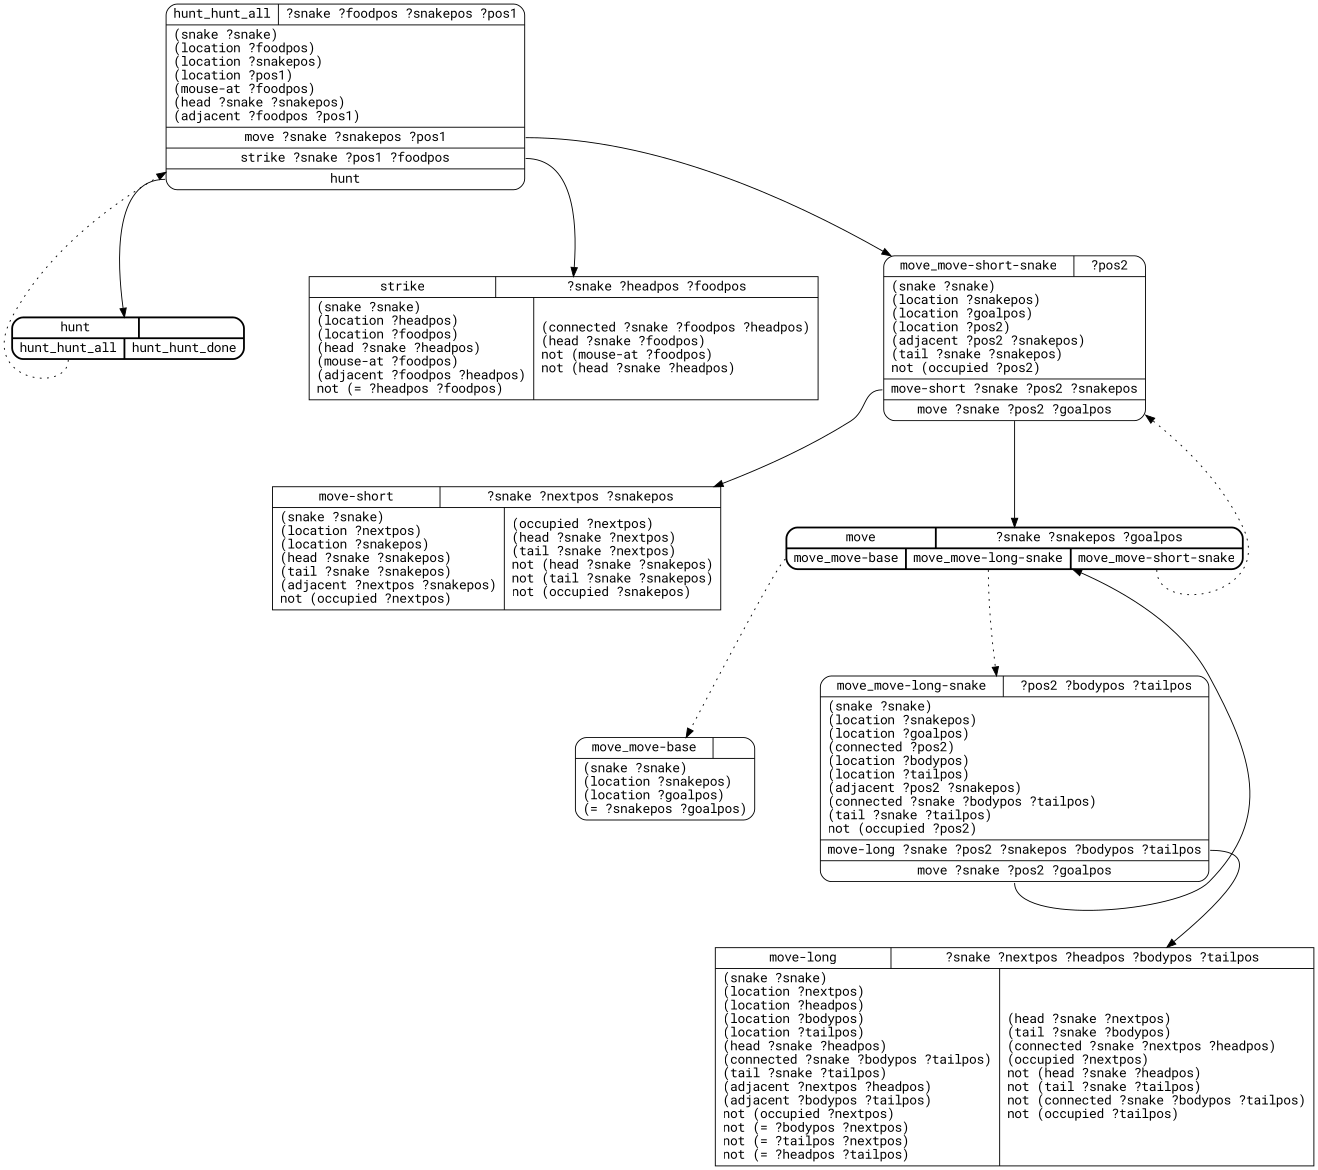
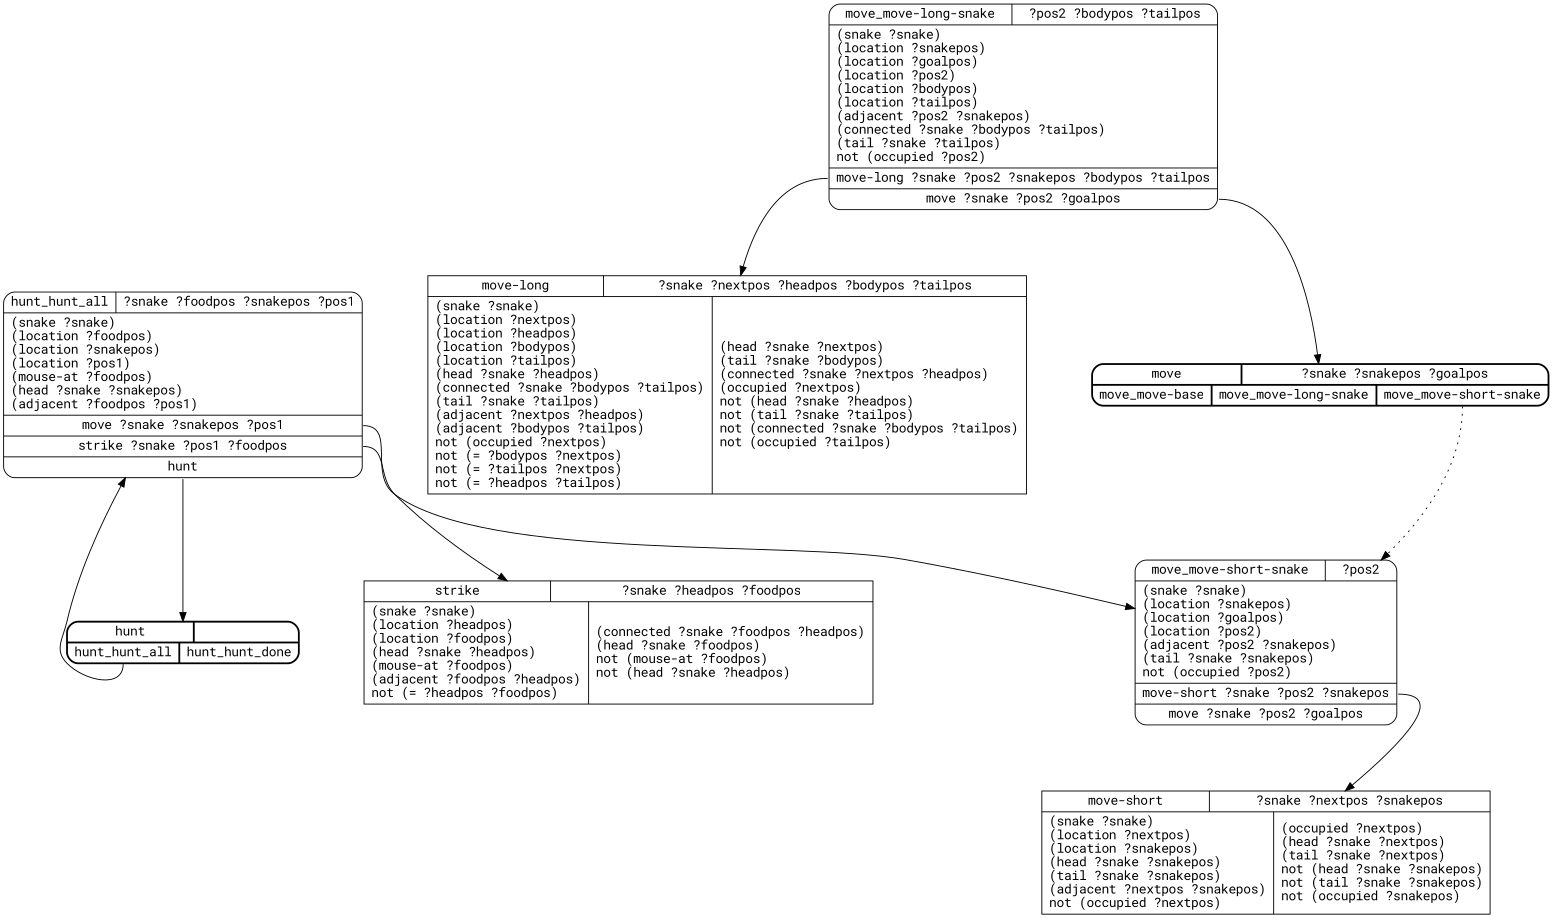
edge "hunt" -> "hunt_hunt_all": style dotted -> solid
edge "move_move-short-snake" -> "move": removed
edge "move" -> "move_move-long-snake": removed
node "move_move-long-snake": text "(connected ?pos2)" -> "(location ?pos2)"
node "move_move-base": removed
